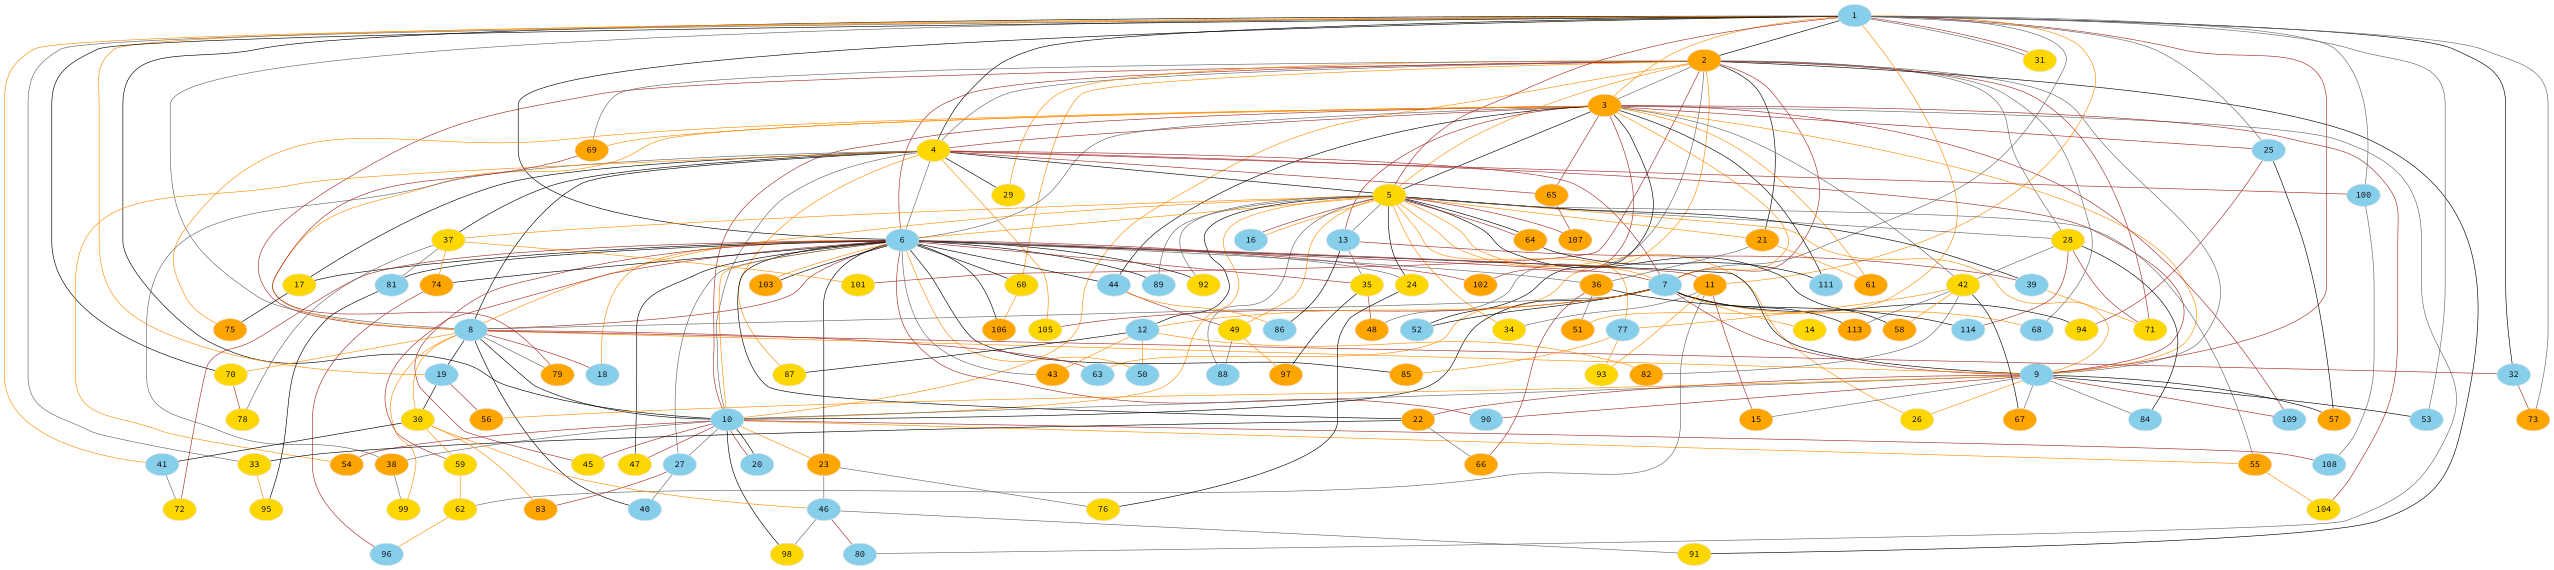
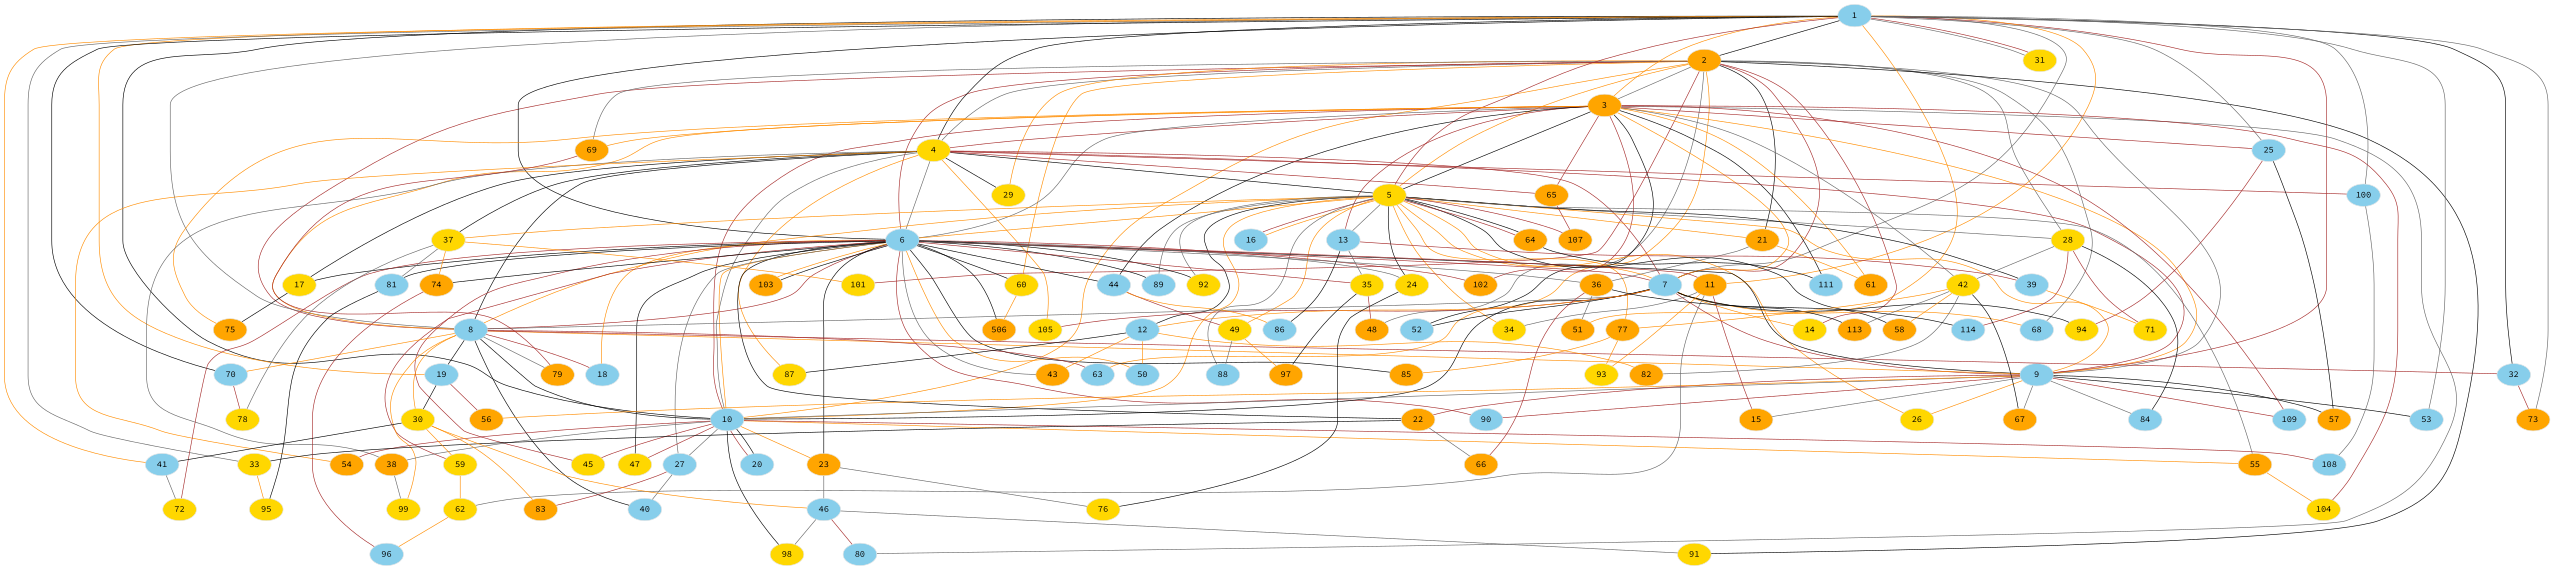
edge "2" -- "71": now "2" -- "14"
node "106": label "106" -> "506"
node "77": fillcolor skyblue -> orange
node "70": fillcolor gold -> skyblue
